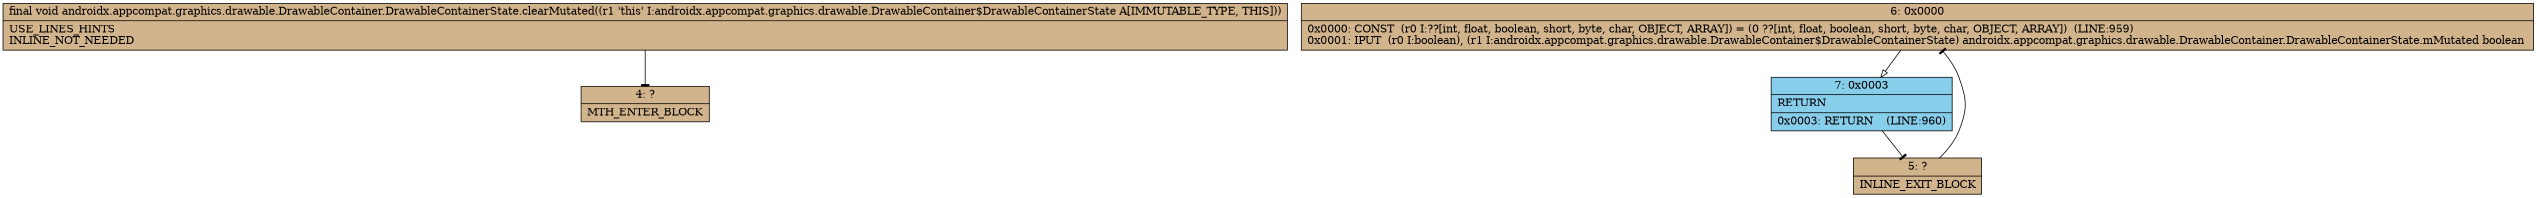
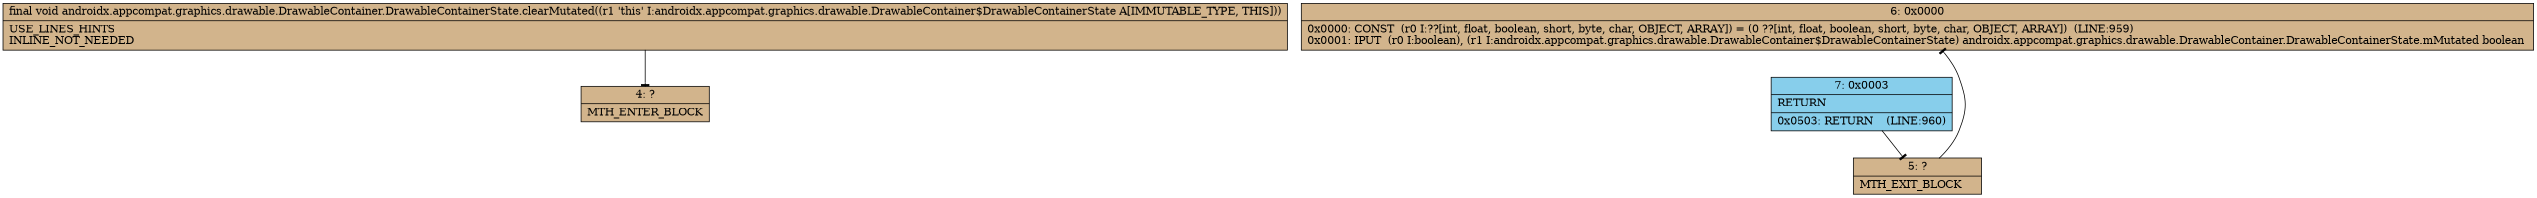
edge "6: 0x0000" -> "7: 0x0003": removed
node "7: 0x0003": text "0x0003: RETURN    (LINE:960)" -> "0x0503: RETURN    (LINE:960)"
node "5: ?": text "INLINE_EXIT_BLOCK" -> "MTH_EXIT_BLOCK"
